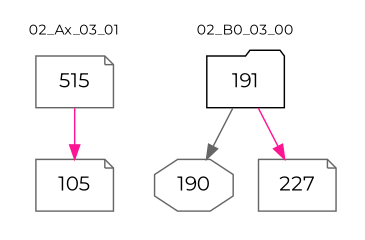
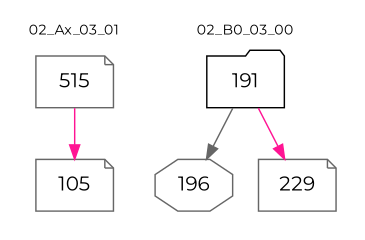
node "190": label "190" -> "196"
node "227": label "227" -> "229"
